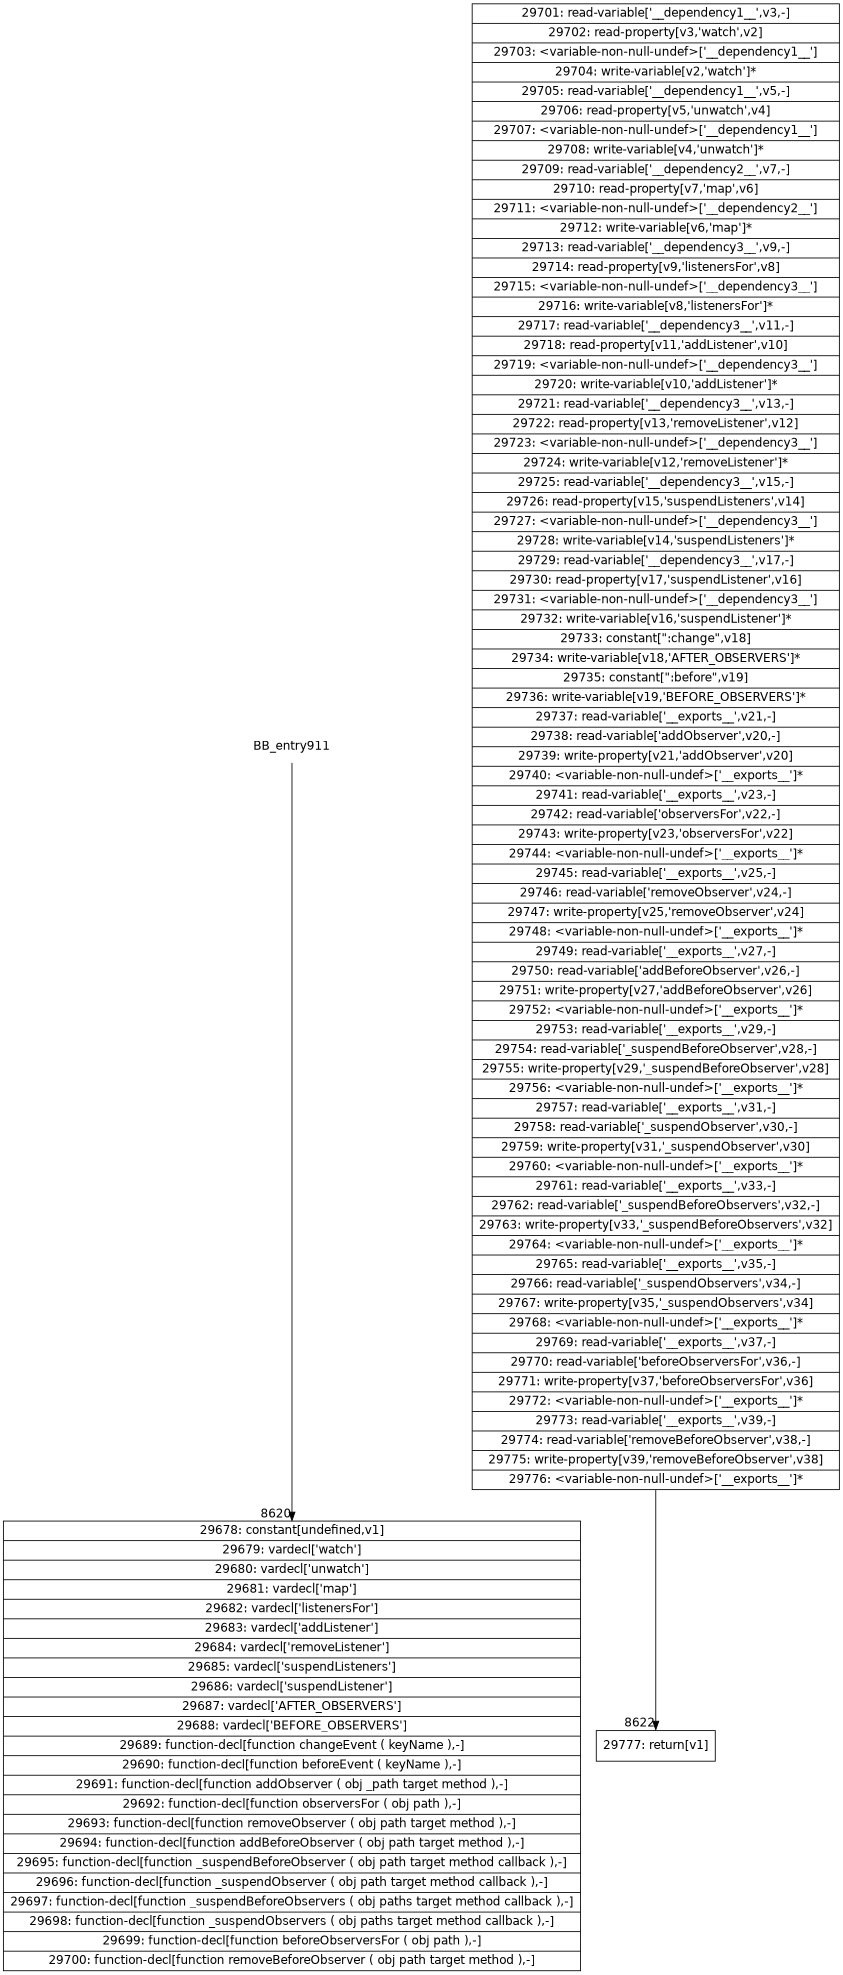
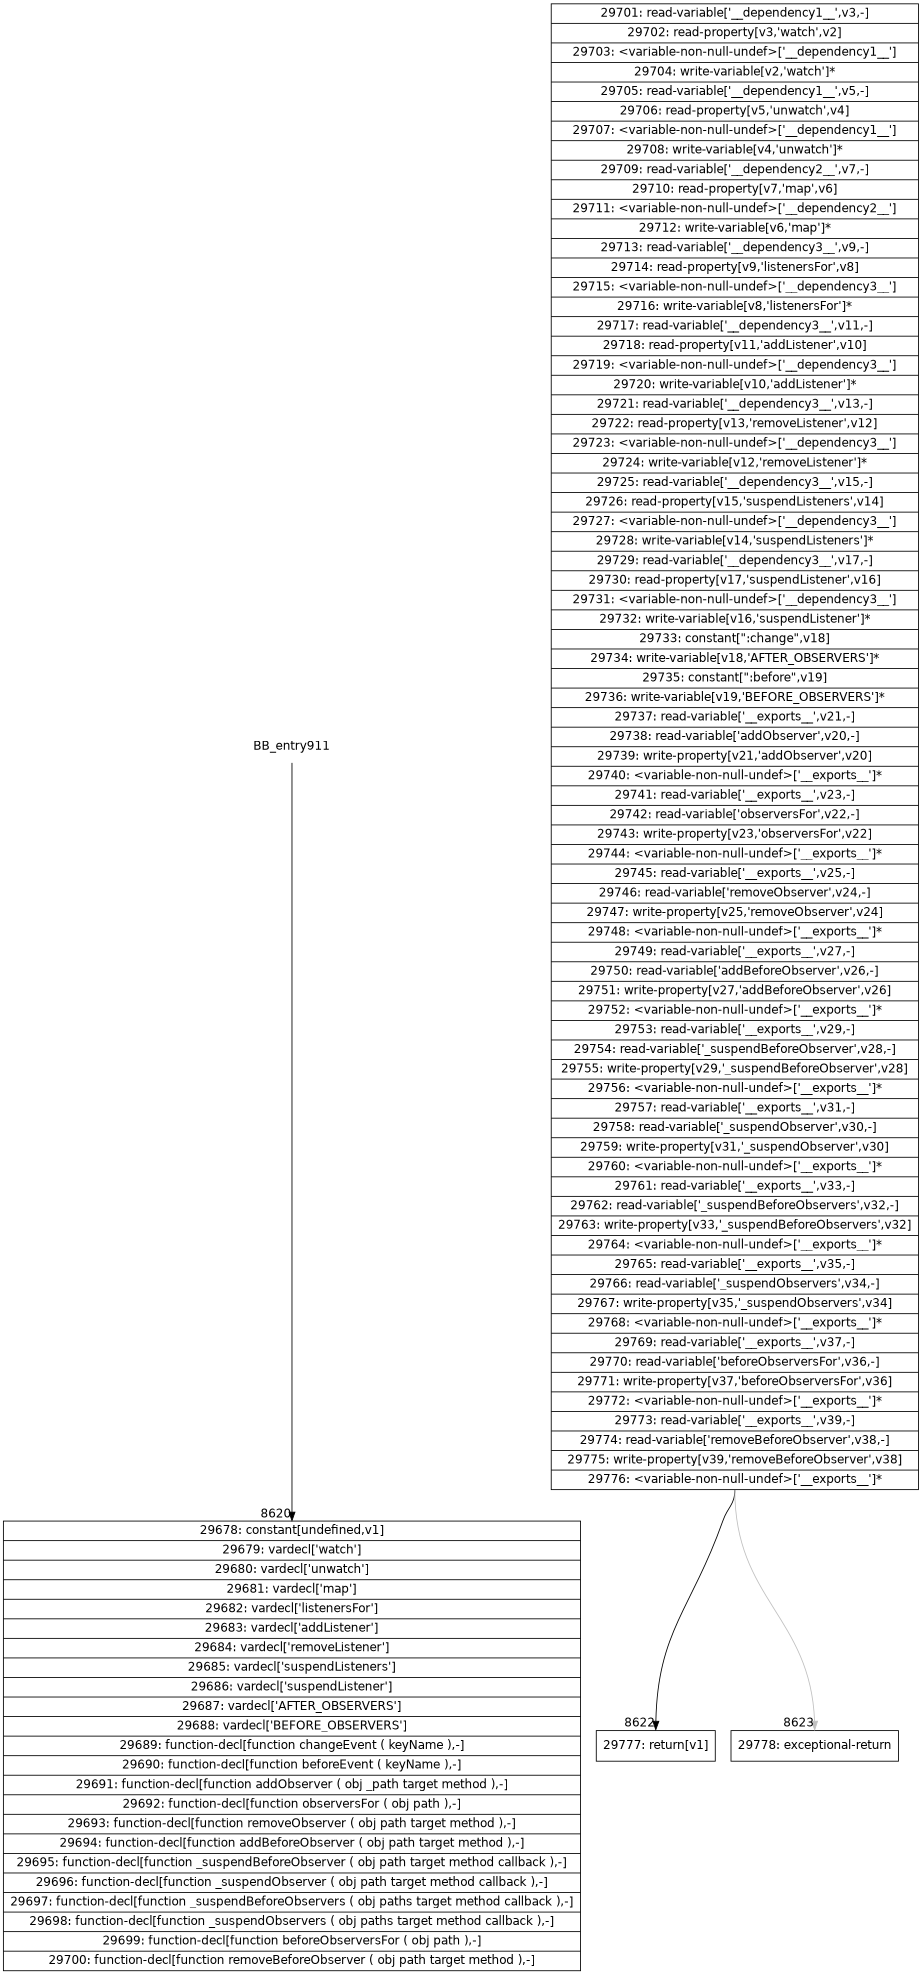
node "29778: exceptional-return": added
